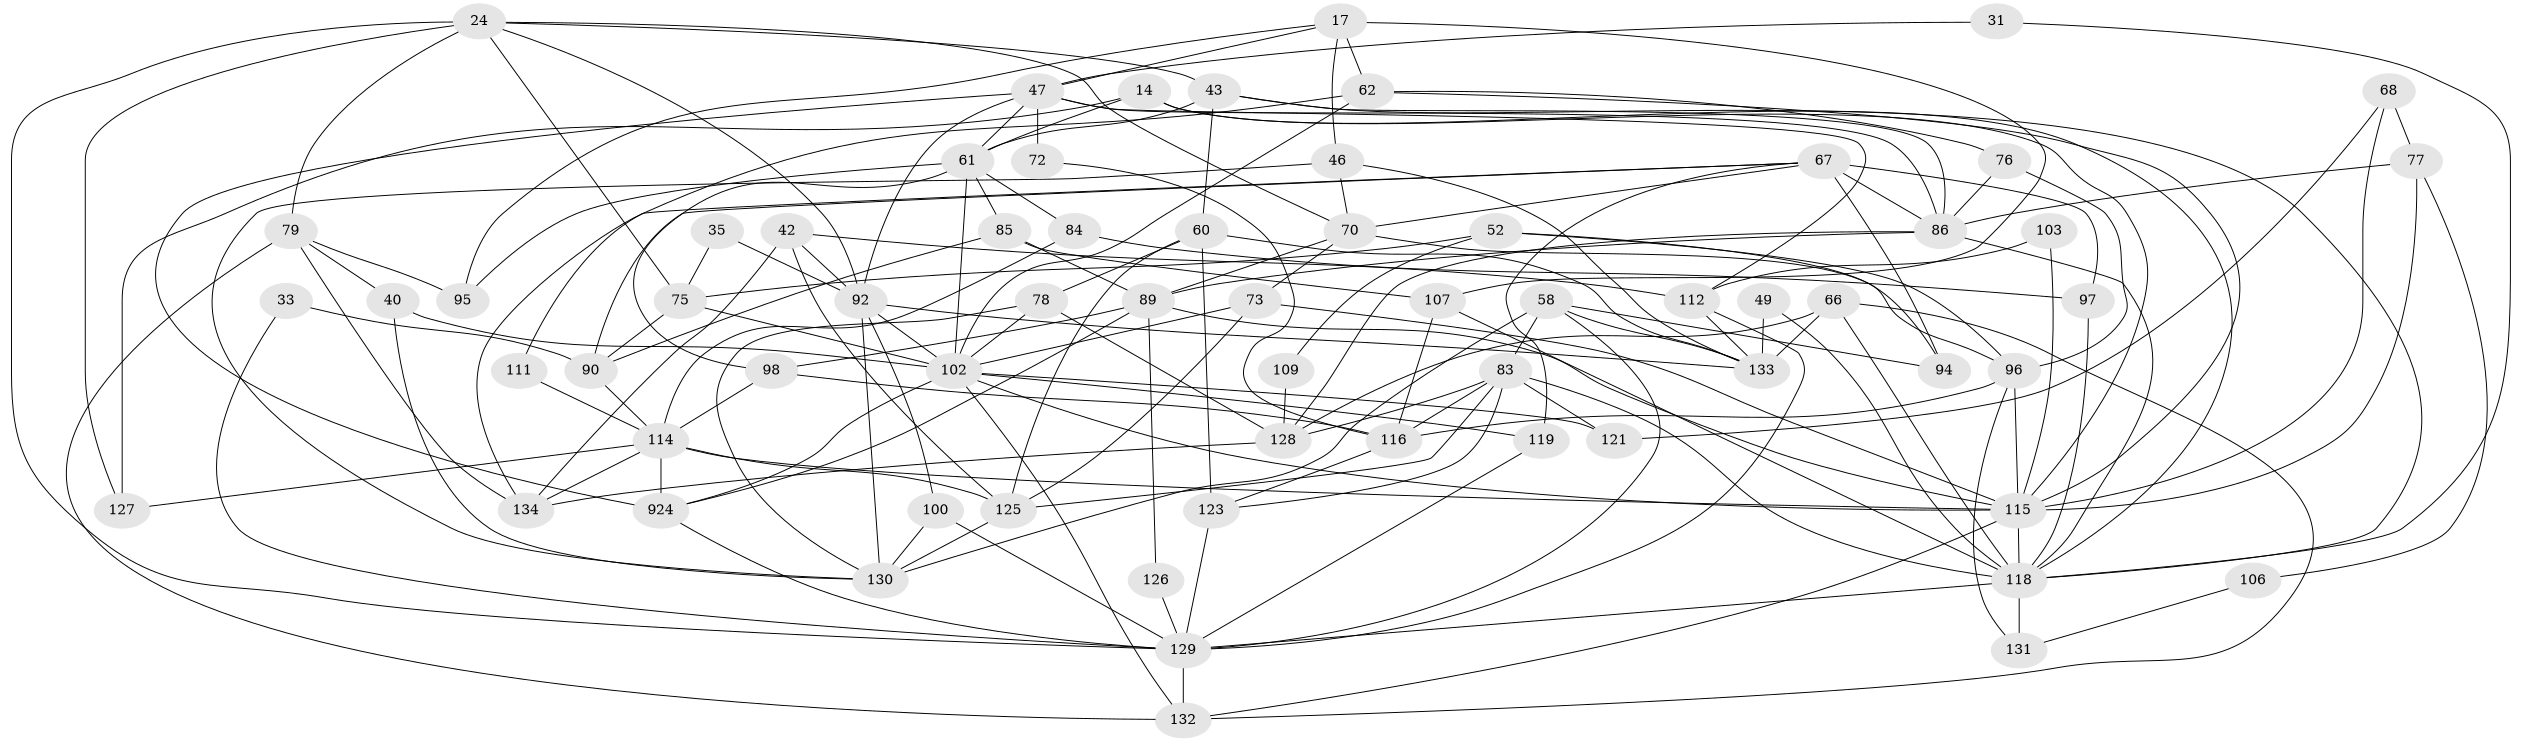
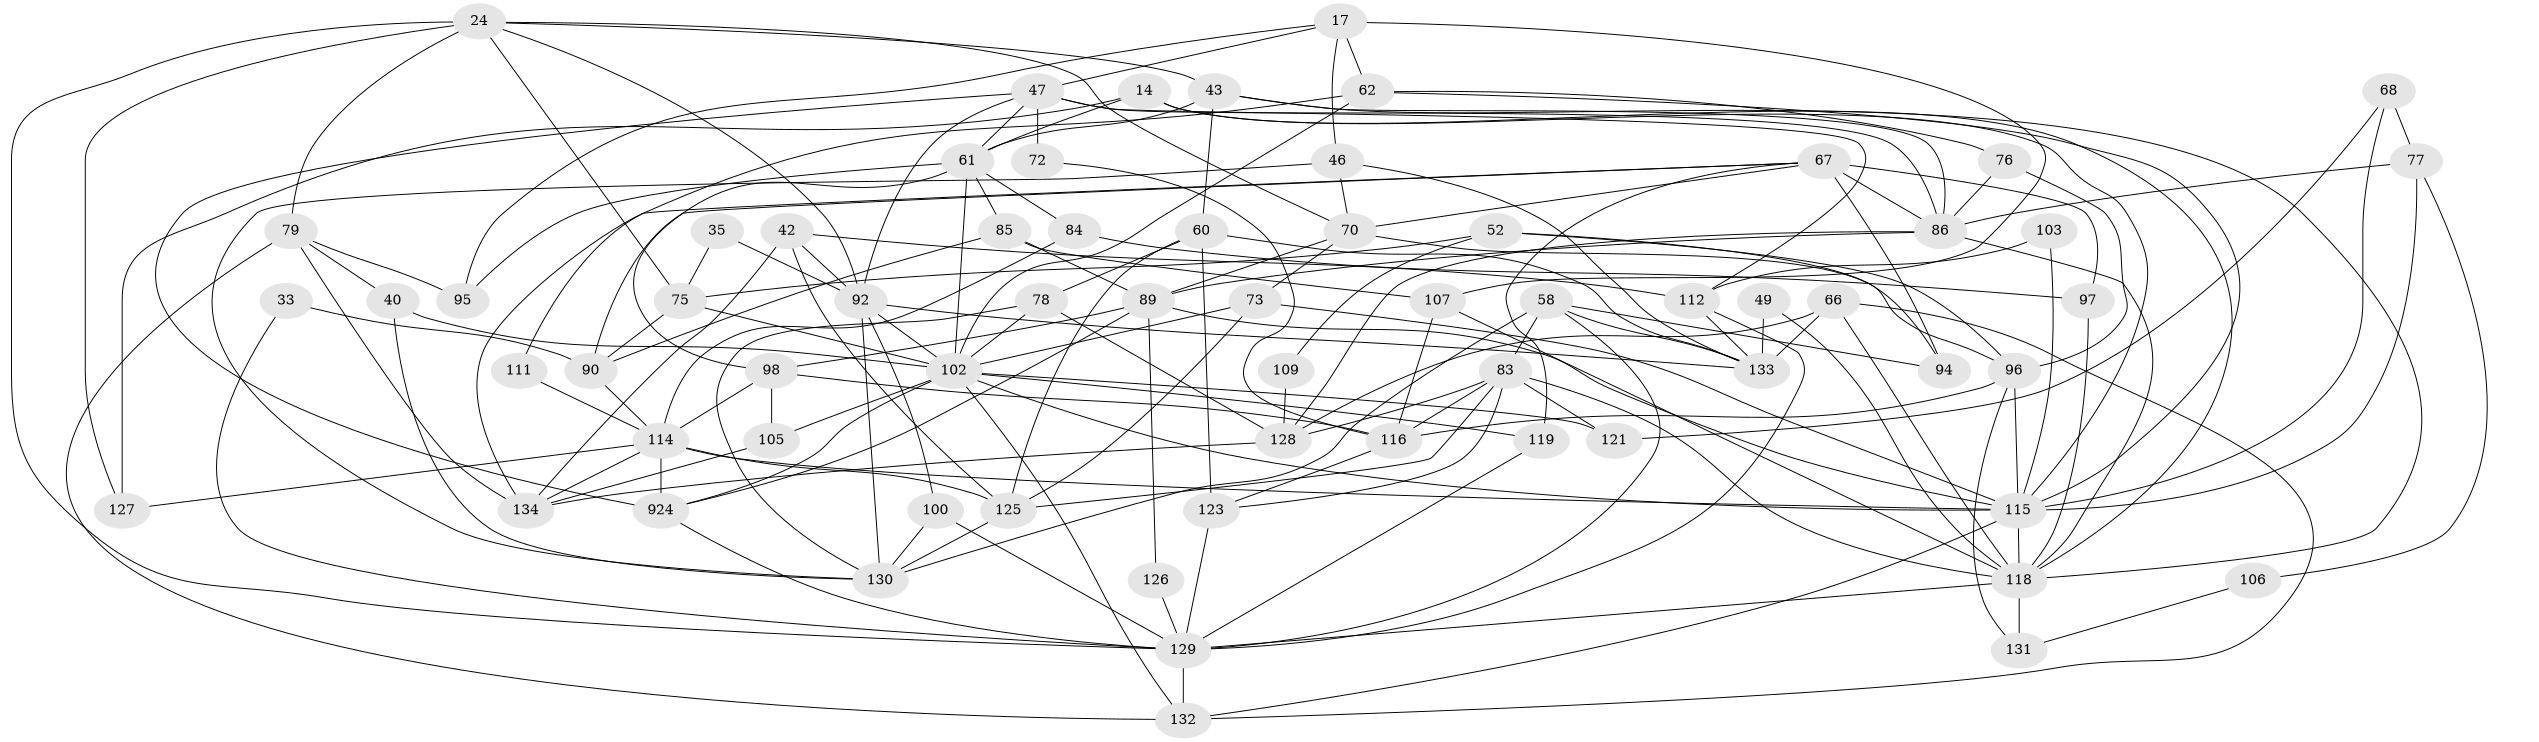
node "31": removed
node "105": added
